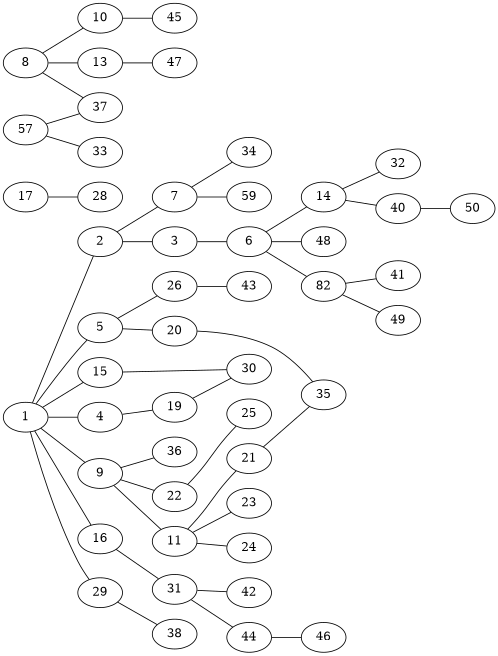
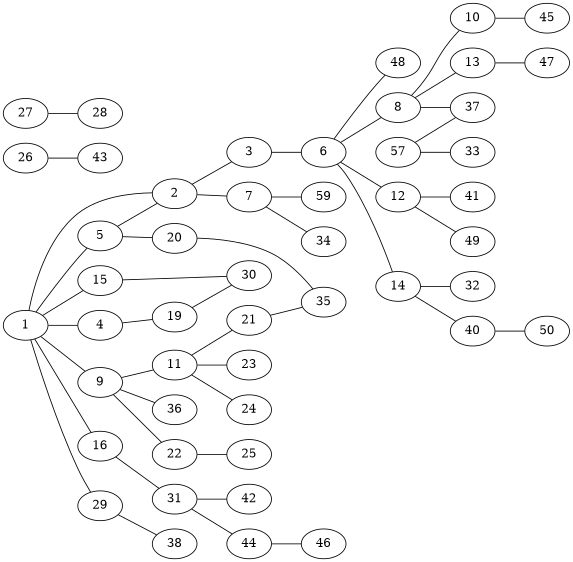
edge "8" -- "6": added
node "17": label "17" -> "27"
node "82": label "82" -> "12"
edge "26" -- "5": now "2" -- "5"
